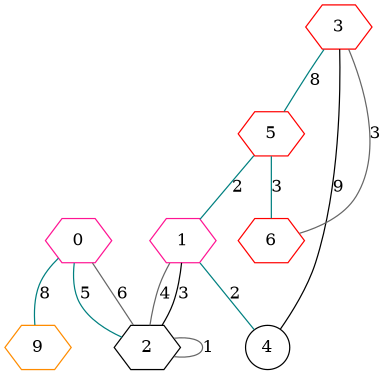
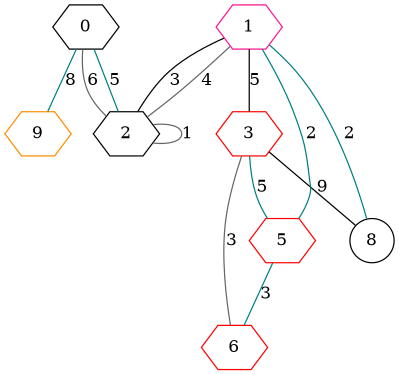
edge "1" -- "3": added, label "5"
edge "3" -- "5": label "8" -> "5"
node "0": color deeppink -> black
node "4": label "4" -> "8"
